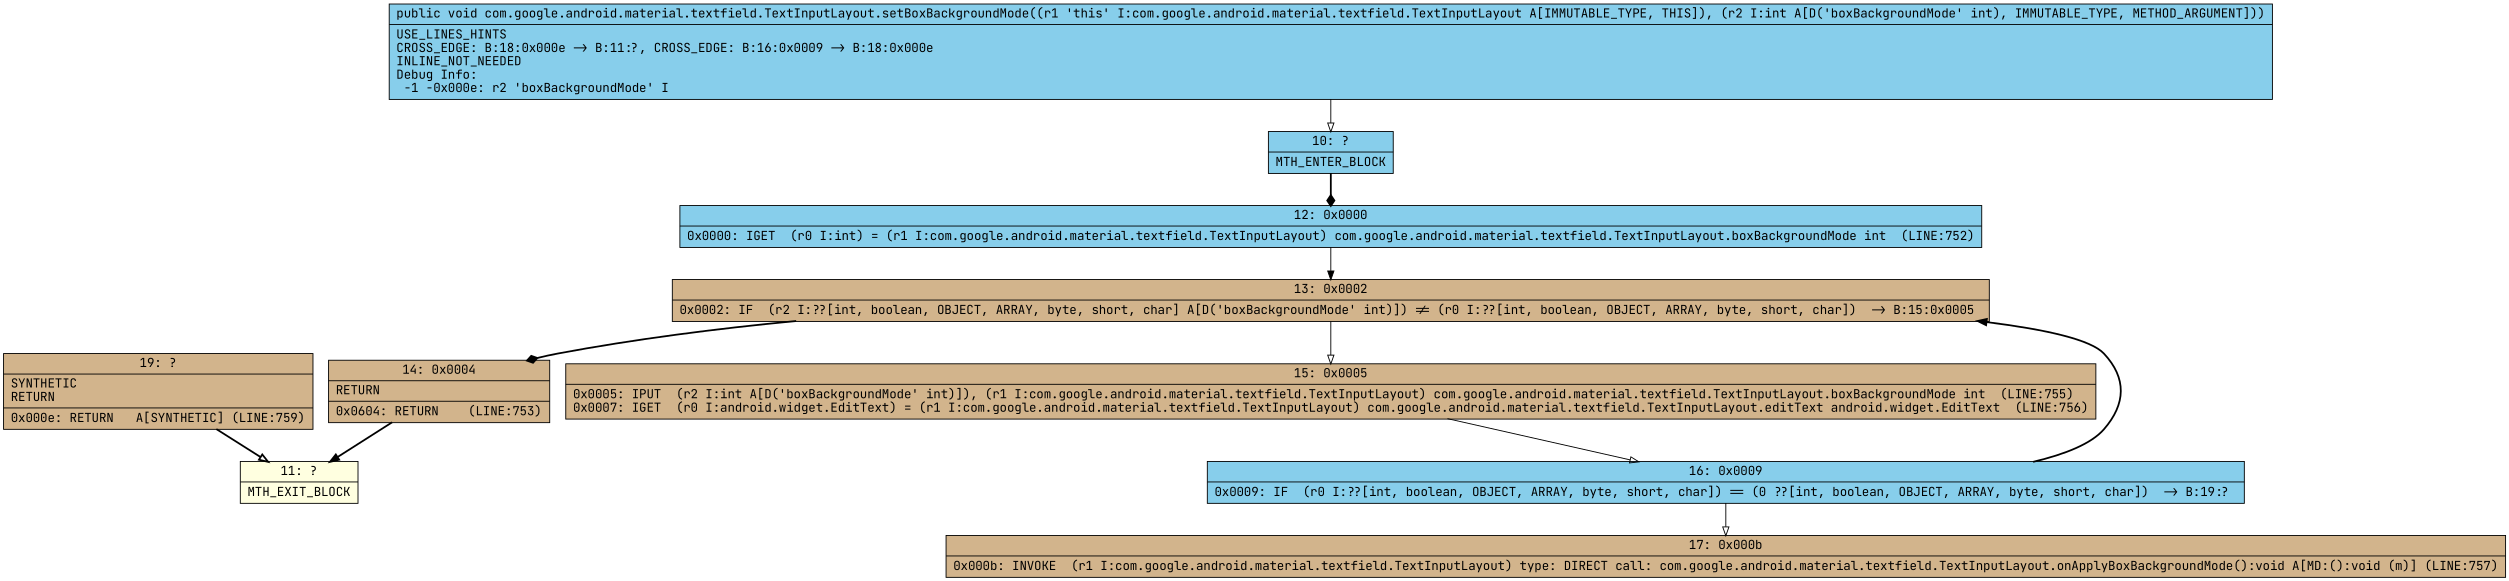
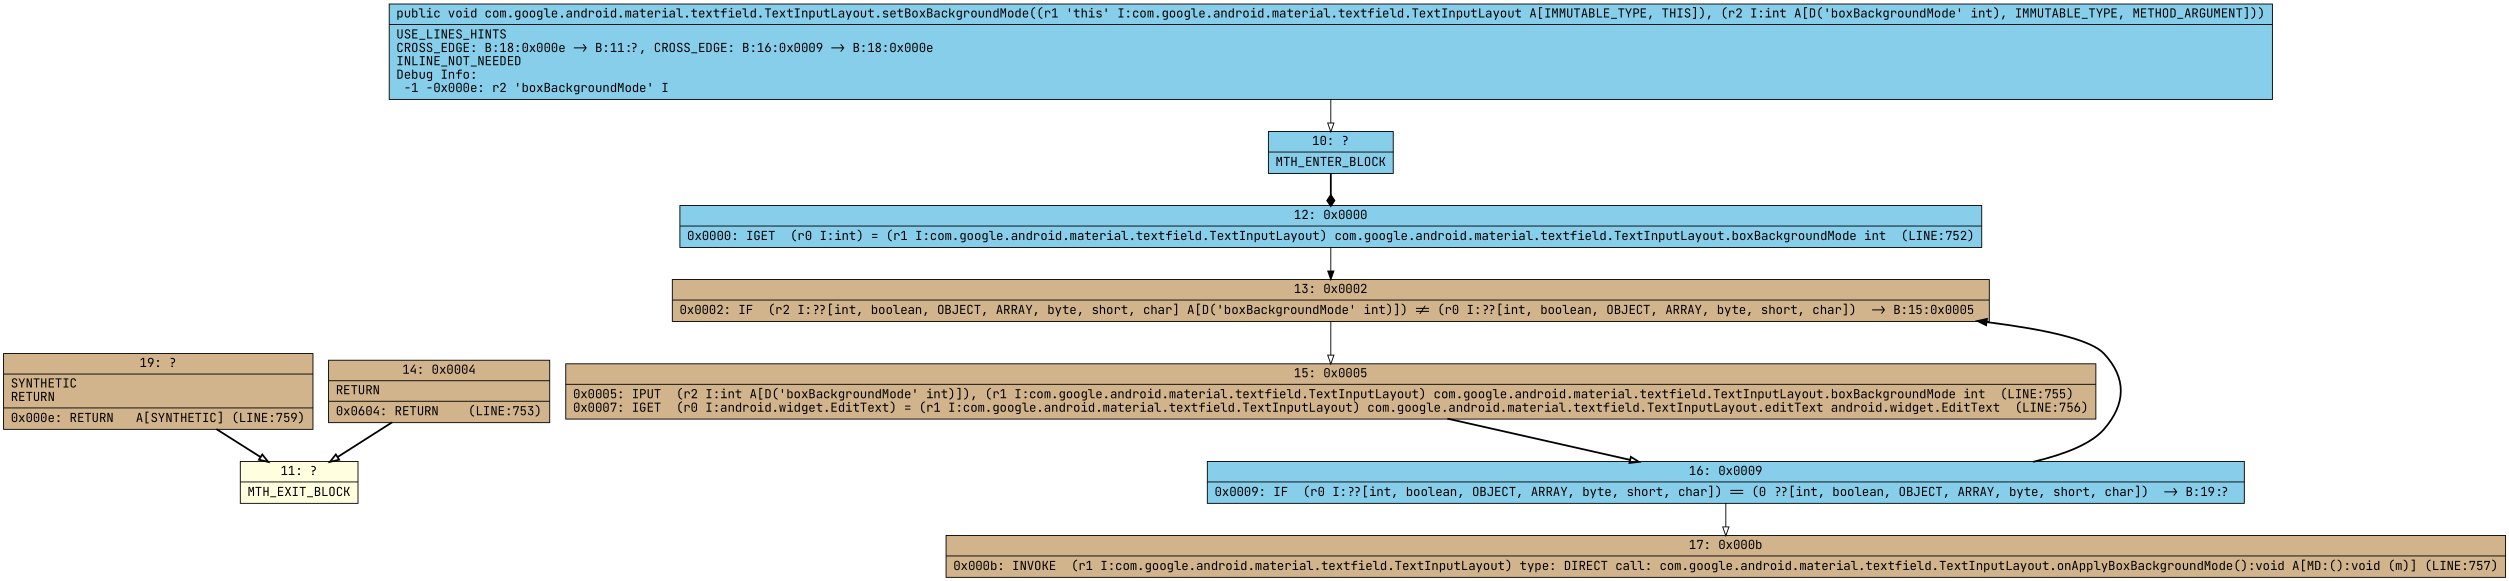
edge "13: 0x0002" -> "14: 0x0004": removed
edge "15: 0x0005" -> "16: 0x0009": style solid -> bold
edge "14: 0x0004" -> "11: ?": arrowhead normal -> onormal
